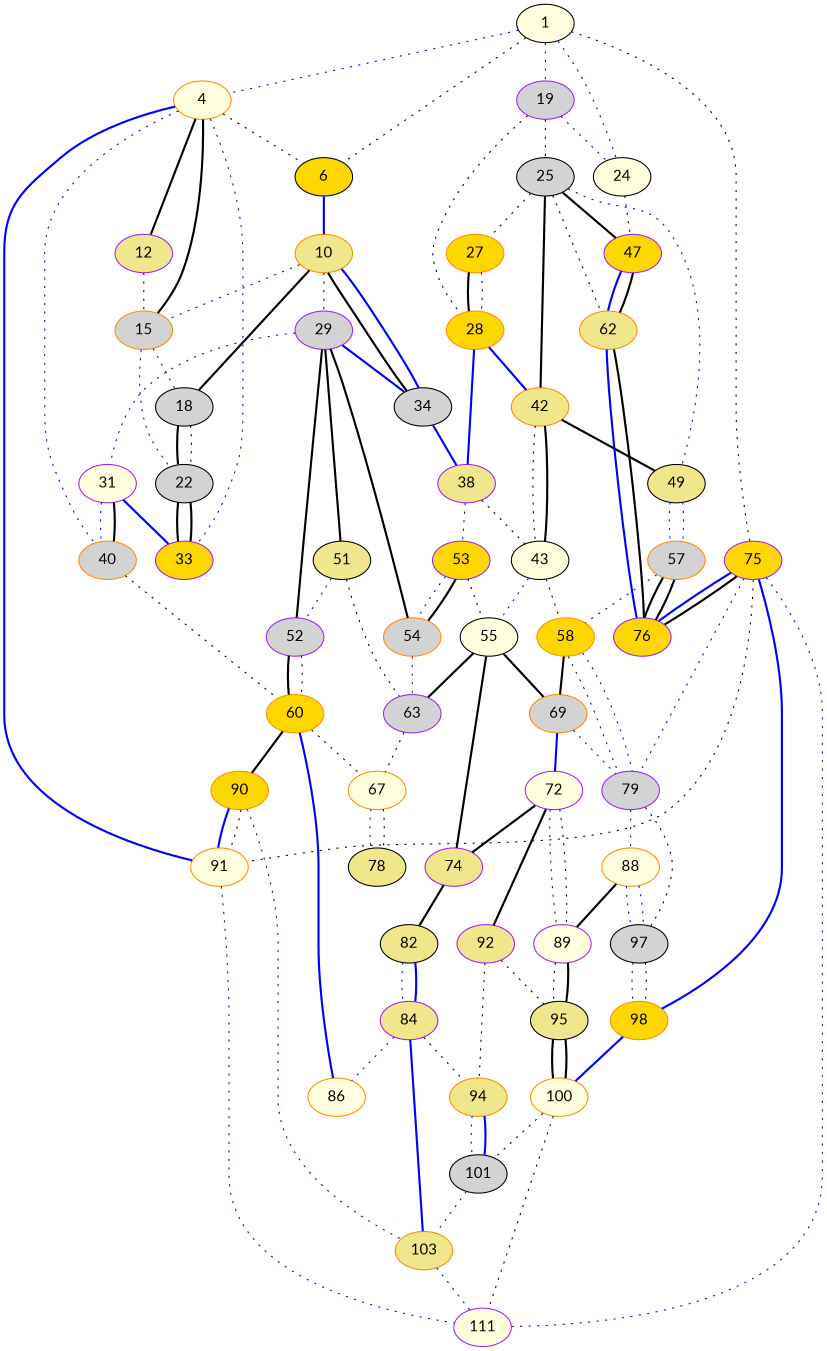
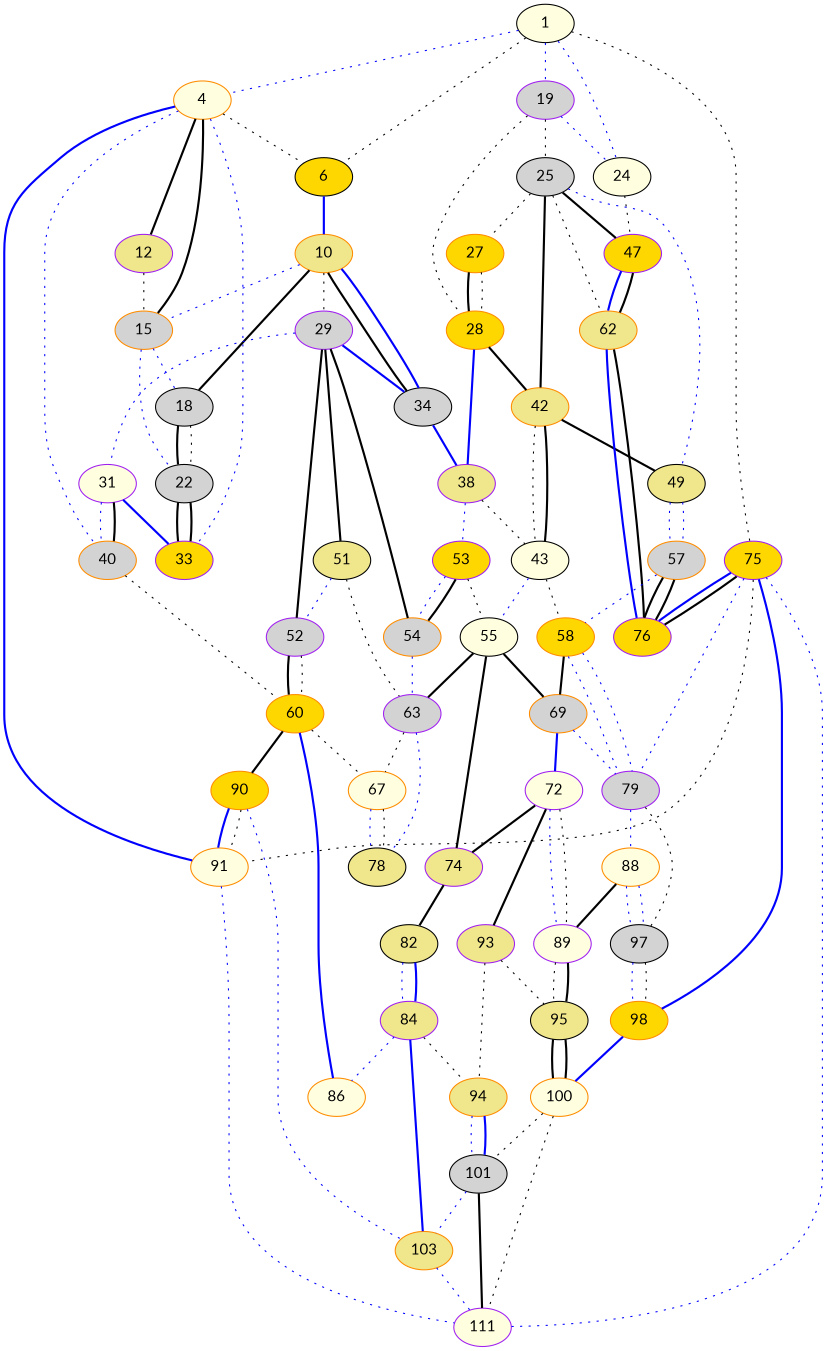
edge "28" -- "42": color blue -> black
edge "63" -- "78": added
node "92": label "92" -> "93"
edge "101" -- "111": added
